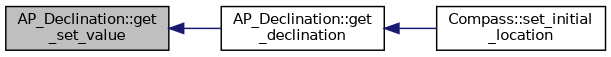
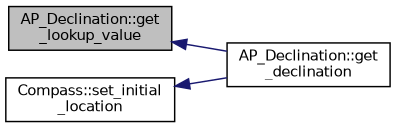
node "AP_Declination::get _set_value": label "AP_Declination::get _set_value" -> "AP_Declination::get _lookup_value"
edge "Compass::set_initial _location" -> "AP_Declination::get _declination": reversed
